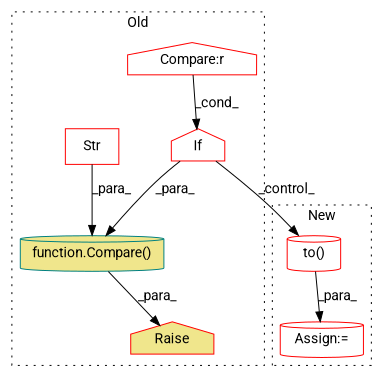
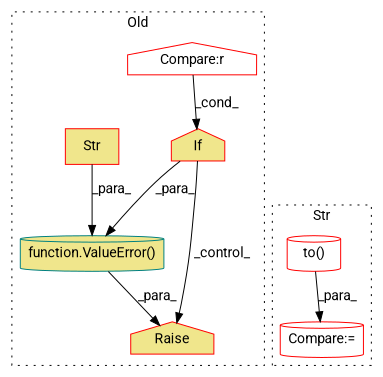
node "Str": fillcolor white -> khaki
node "If": fillcolor white -> khaki
edge "If" -> "to()": now "If" -> "Raise"
cluster "New": label "New" -> "Str"
node "function.Compare()": label "function.Compare()" -> "function.ValueError()"
node "Assign:=": label "Assign:=" -> "Compare:="
